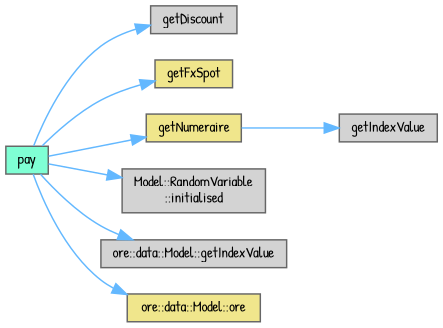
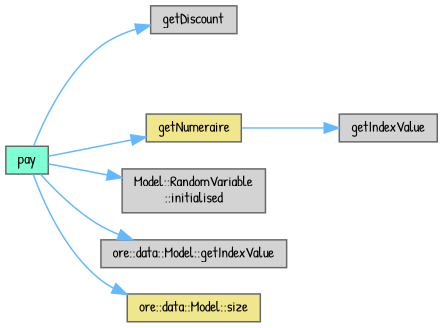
node "getFxSpot": removed
node "ore::data::Model::ore": label "ore::data::Model::ore" -> "ore::data::Model::size"
